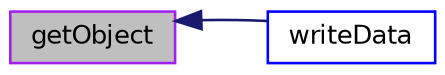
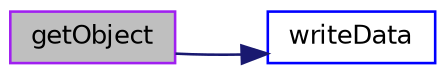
edge "writeData" -> "getObject": reversed
